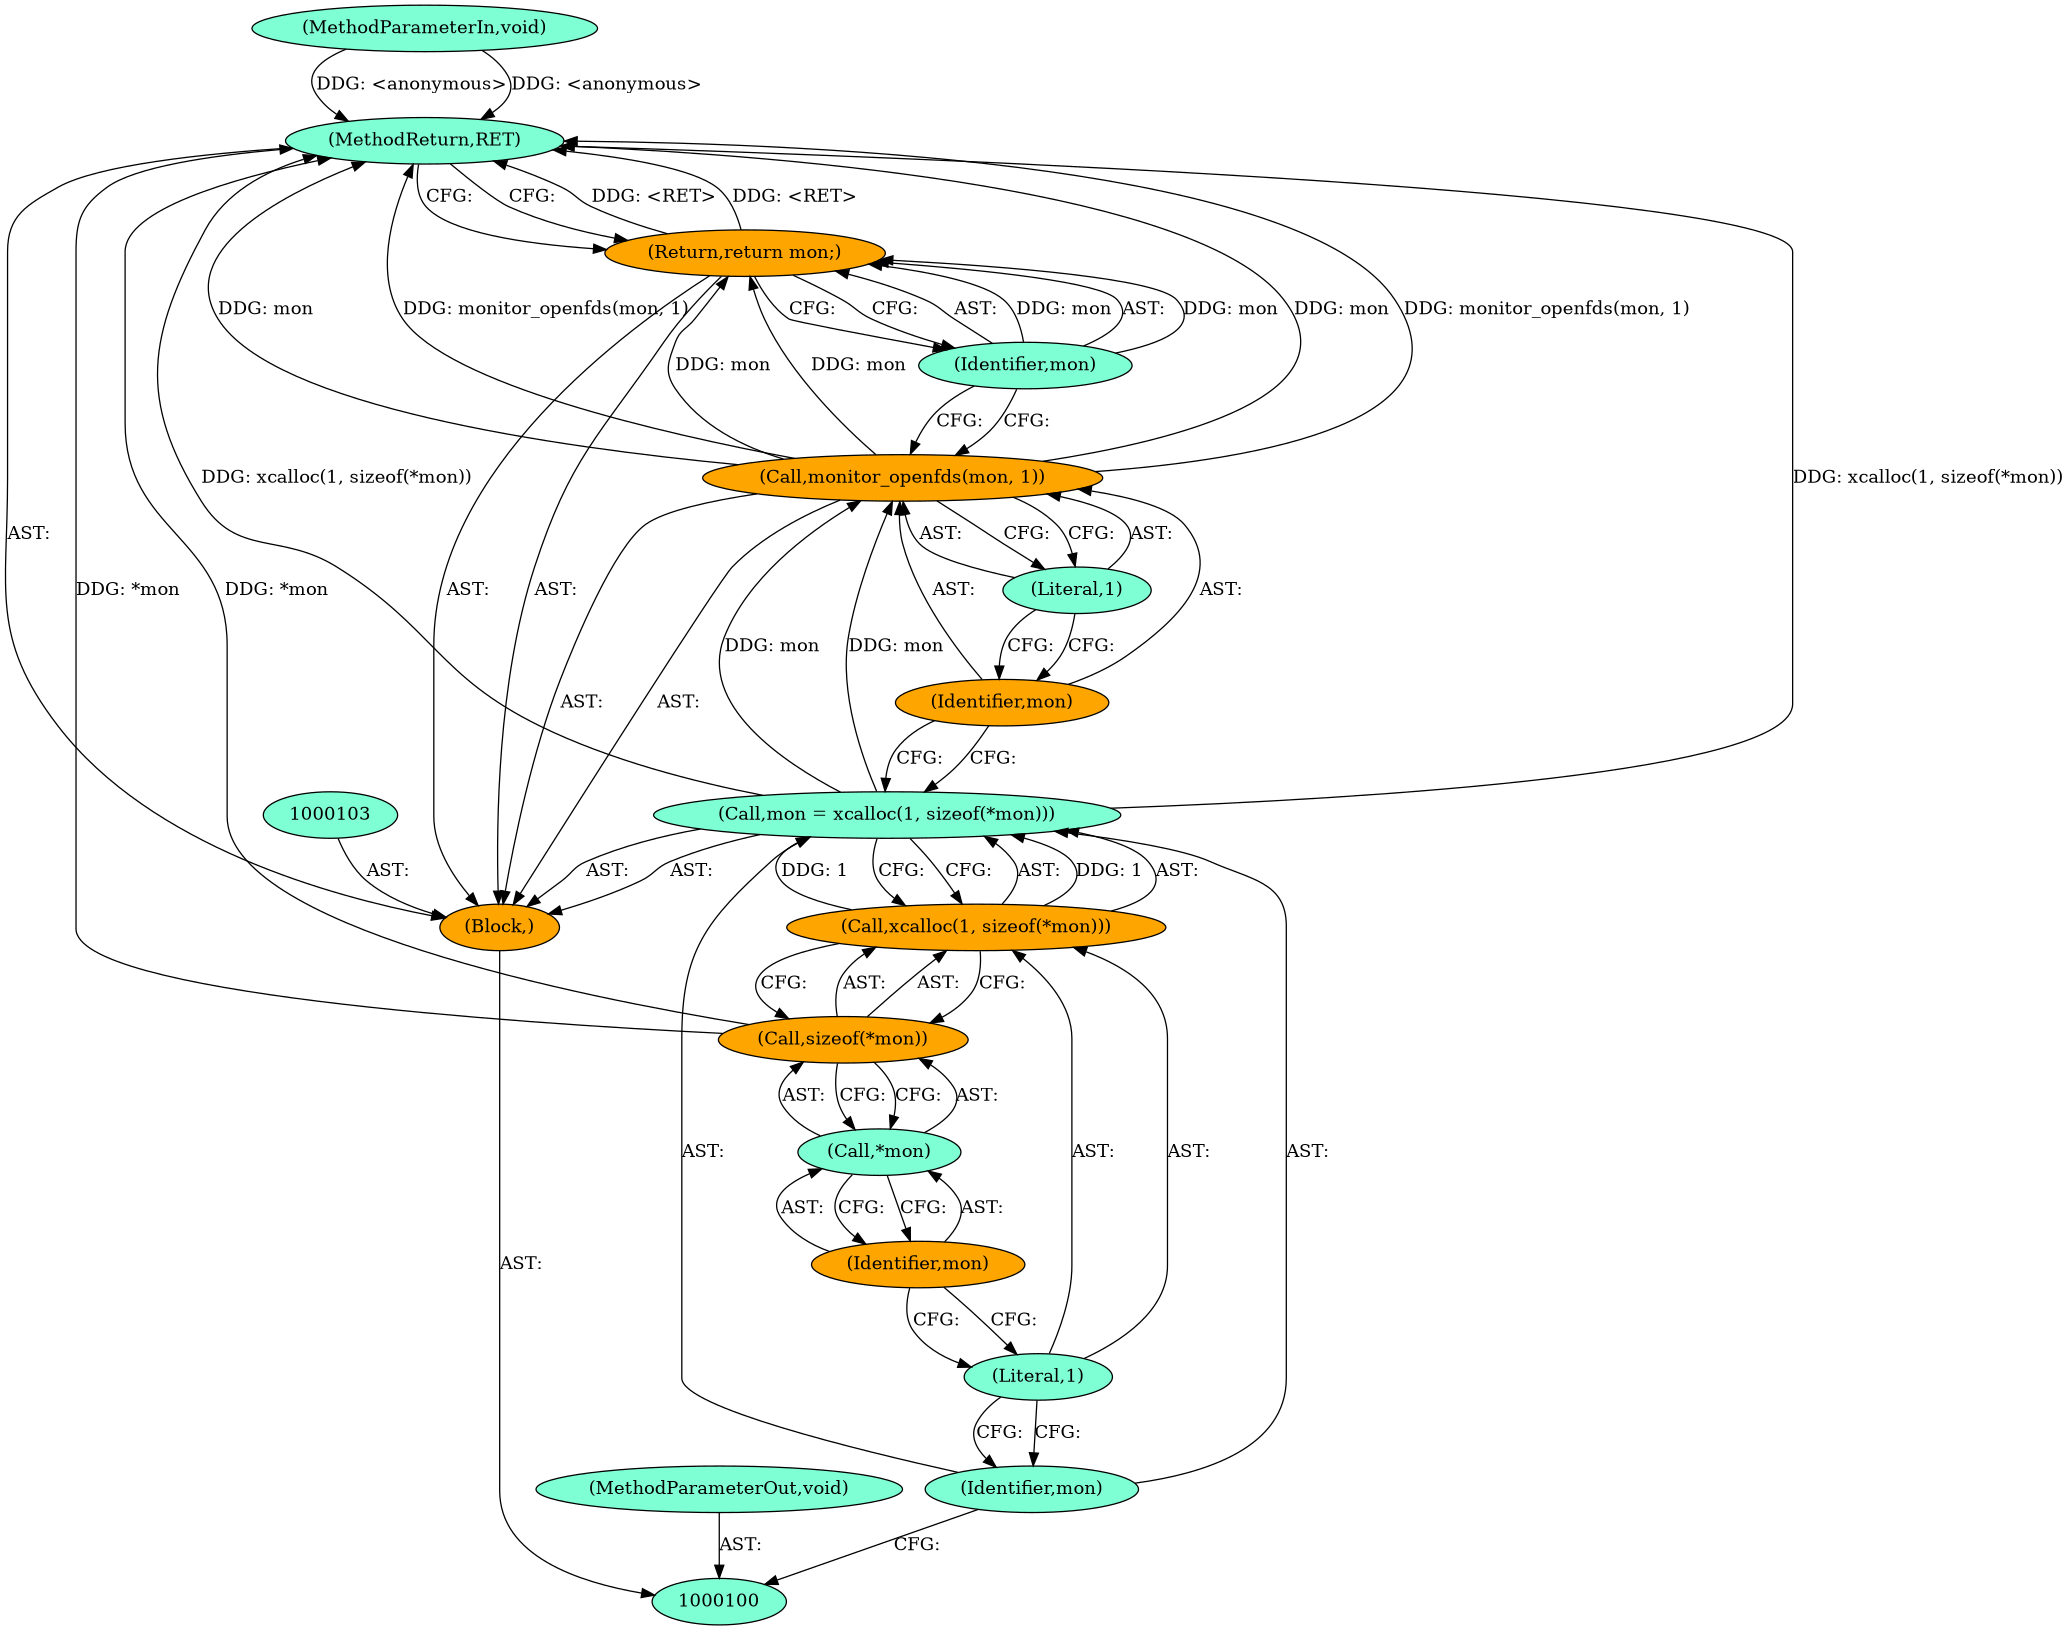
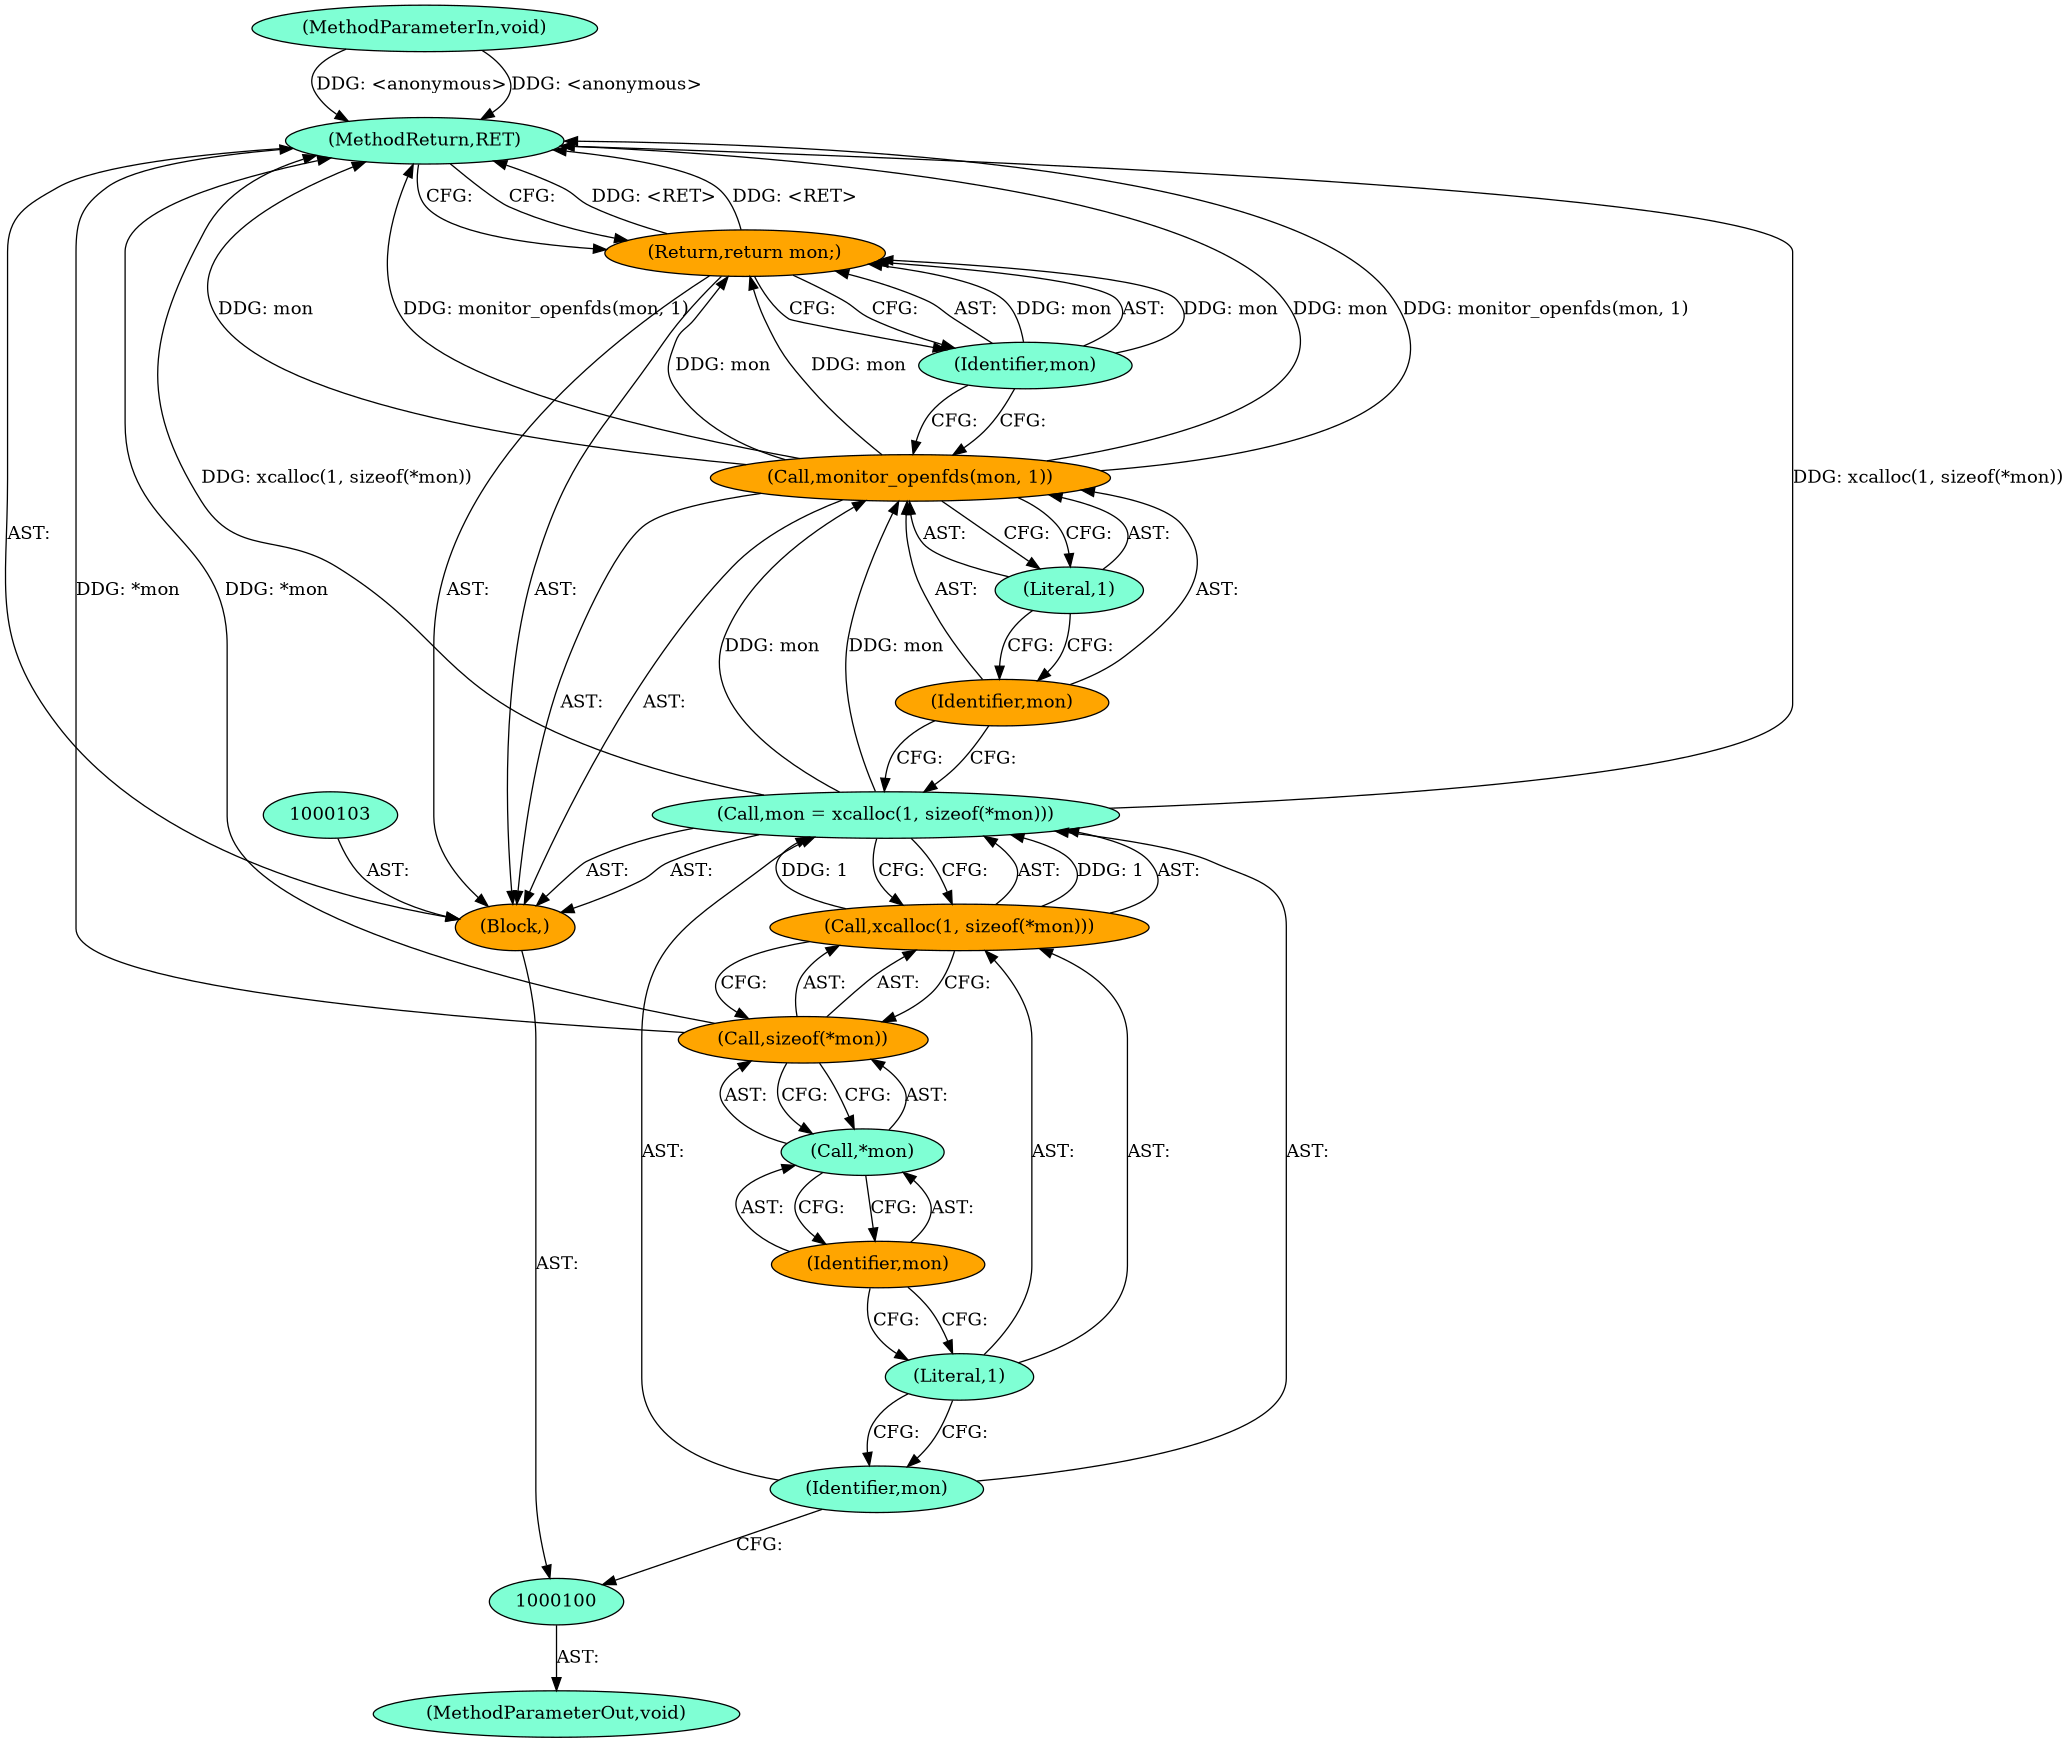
edge "(MethodParameterOut,void)" -> "1000100": reversed
